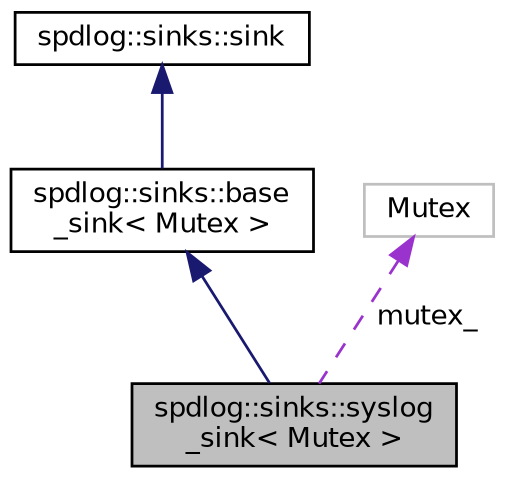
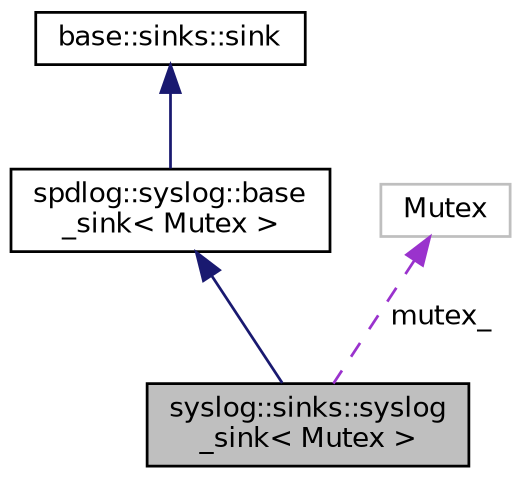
node "spdlog::sinks::sink": label "spdlog::sinks::sink" -> "base::sinks::sink"
node "spdlog::sinks::base _sink< Mutex >": label "spdlog::sinks::base _sink< Mutex >" -> "spdlog::syslog::base _sink< Mutex >"
node "spdlog::sinks::syslog _sink< Mutex >": label "spdlog::sinks::syslog _sink< Mutex >" -> "syslog::sinks::syslog _sink< Mutex >"
